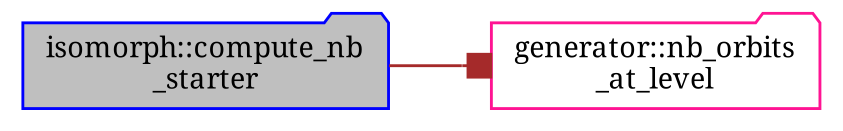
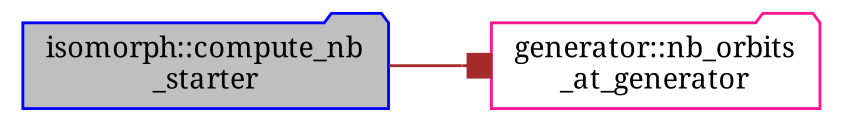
node "generator::nb_orbits _at_level": label "generator::nb_orbits _at_level" -> "generator::nb_orbits _at_generator"
